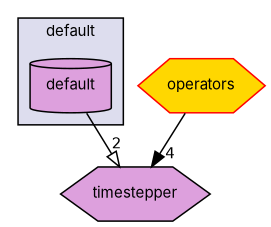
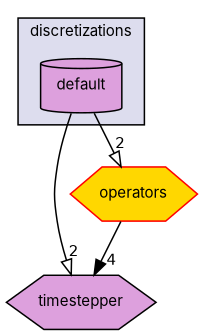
cluster "default": label "default" -> "discretizations"
edge "default" -> "operators": added
